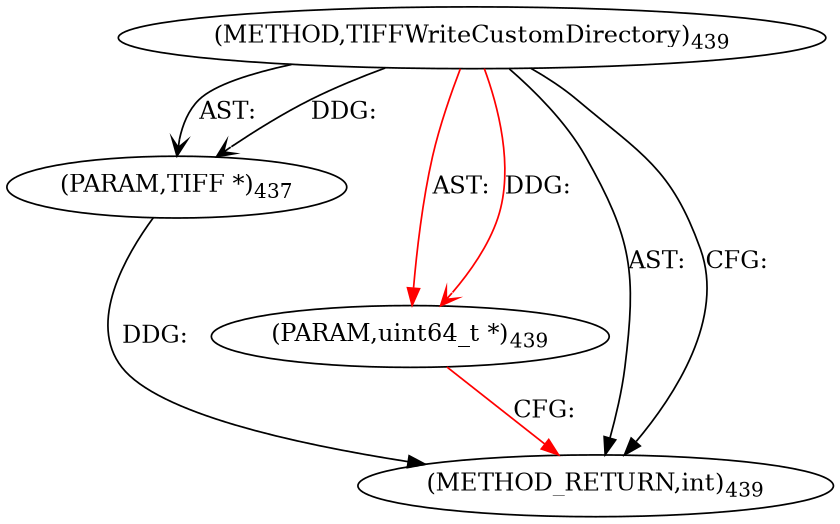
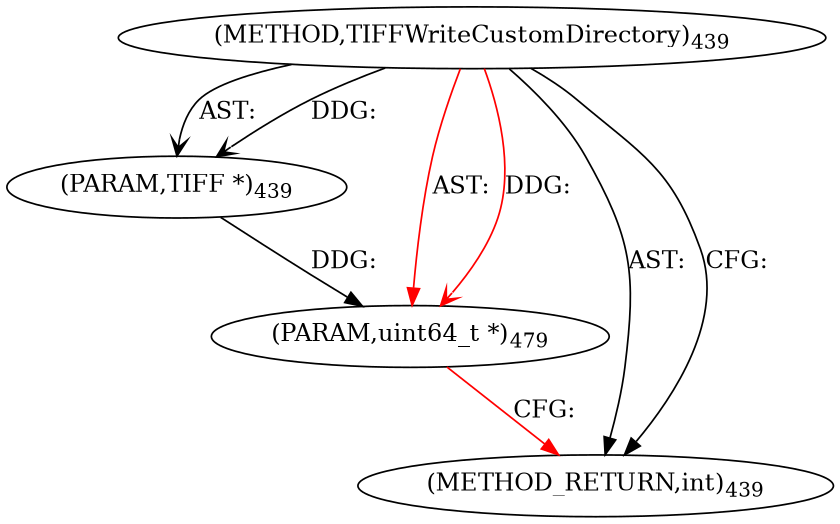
node "(PARAM,TIFF *)": text "437" -> "439"
node "(PARAM,uint64_t *)": text "439" -> "479"
edge "(PARAM,TIFF *)" -> "(METHOD_RETURN,int)": now "(PARAM,TIFF *)" -> "(PARAM,uint64_t *)"
